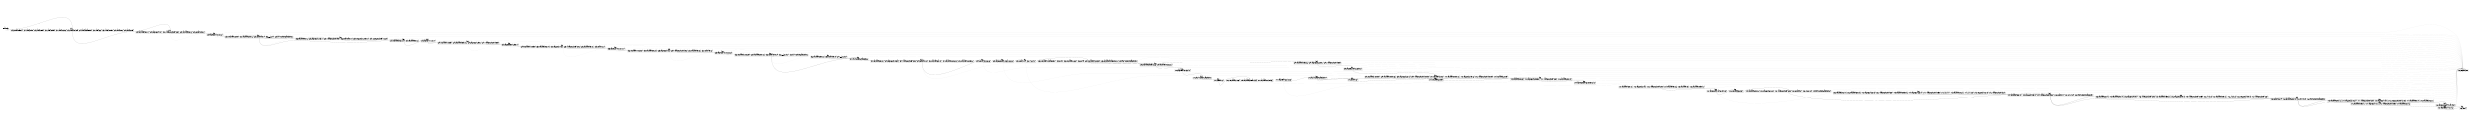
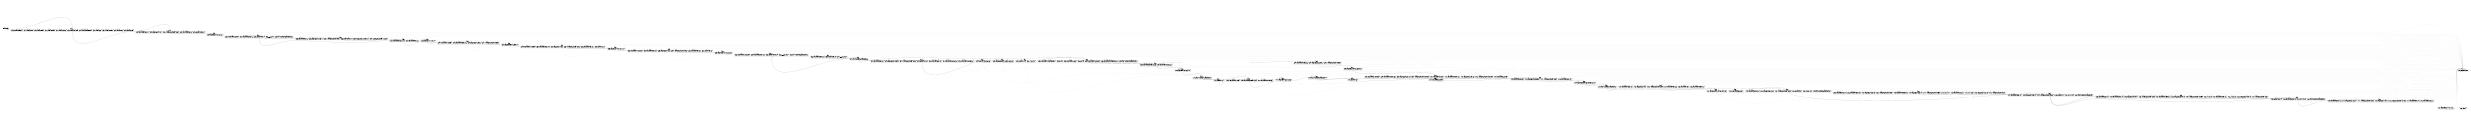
edge "26971: if[v27](true-block:9064,false-block:9068)" -> "26983: write-variable[v27,'calculatePosition']*": added
edge "27006: if[v31](true-block:9076,false-block:9075)" -> "27008: write-variable[v31,'curTop']*": added
edge "27008: write-variable[v31,'curTop']*" -> "27011: call-parseFloat [v33,v34,v35,v32]": added
node "27020: if[v31](true-block:9084,false-block:9087)": added
node "27076: read-variable['curElem',v47,-]": removed
node "27080: call-options.using.call [v47,'call',v49,v50,-]*": removed
